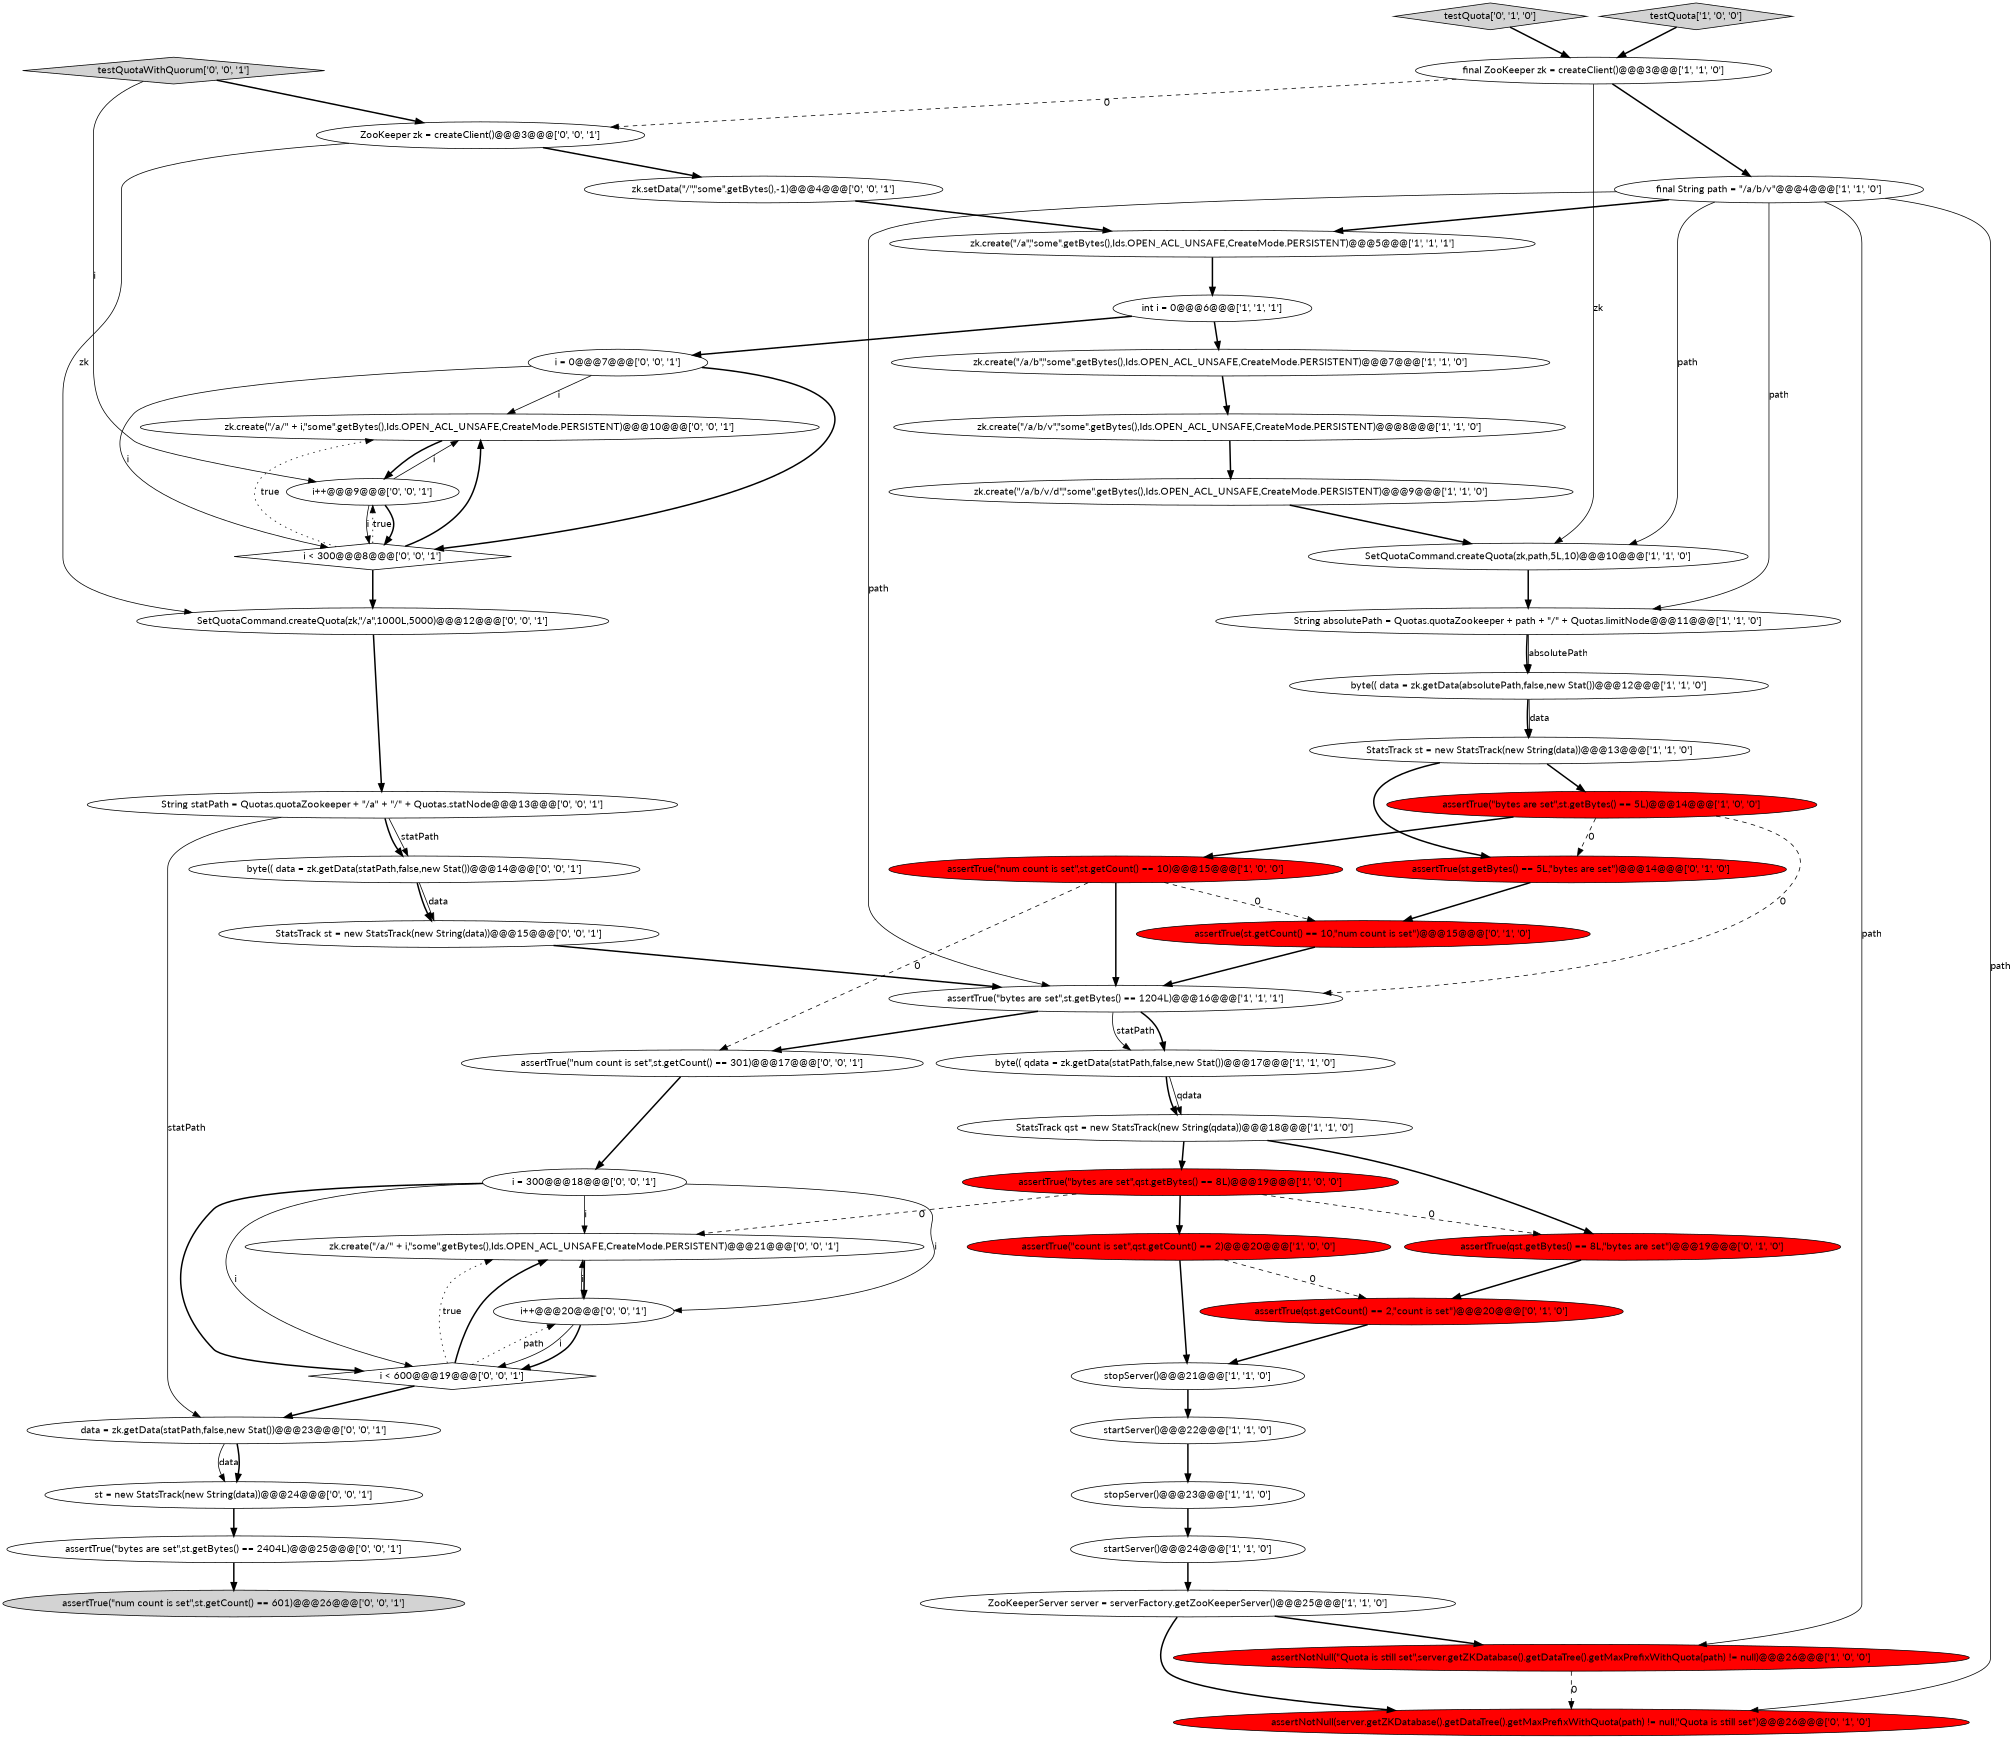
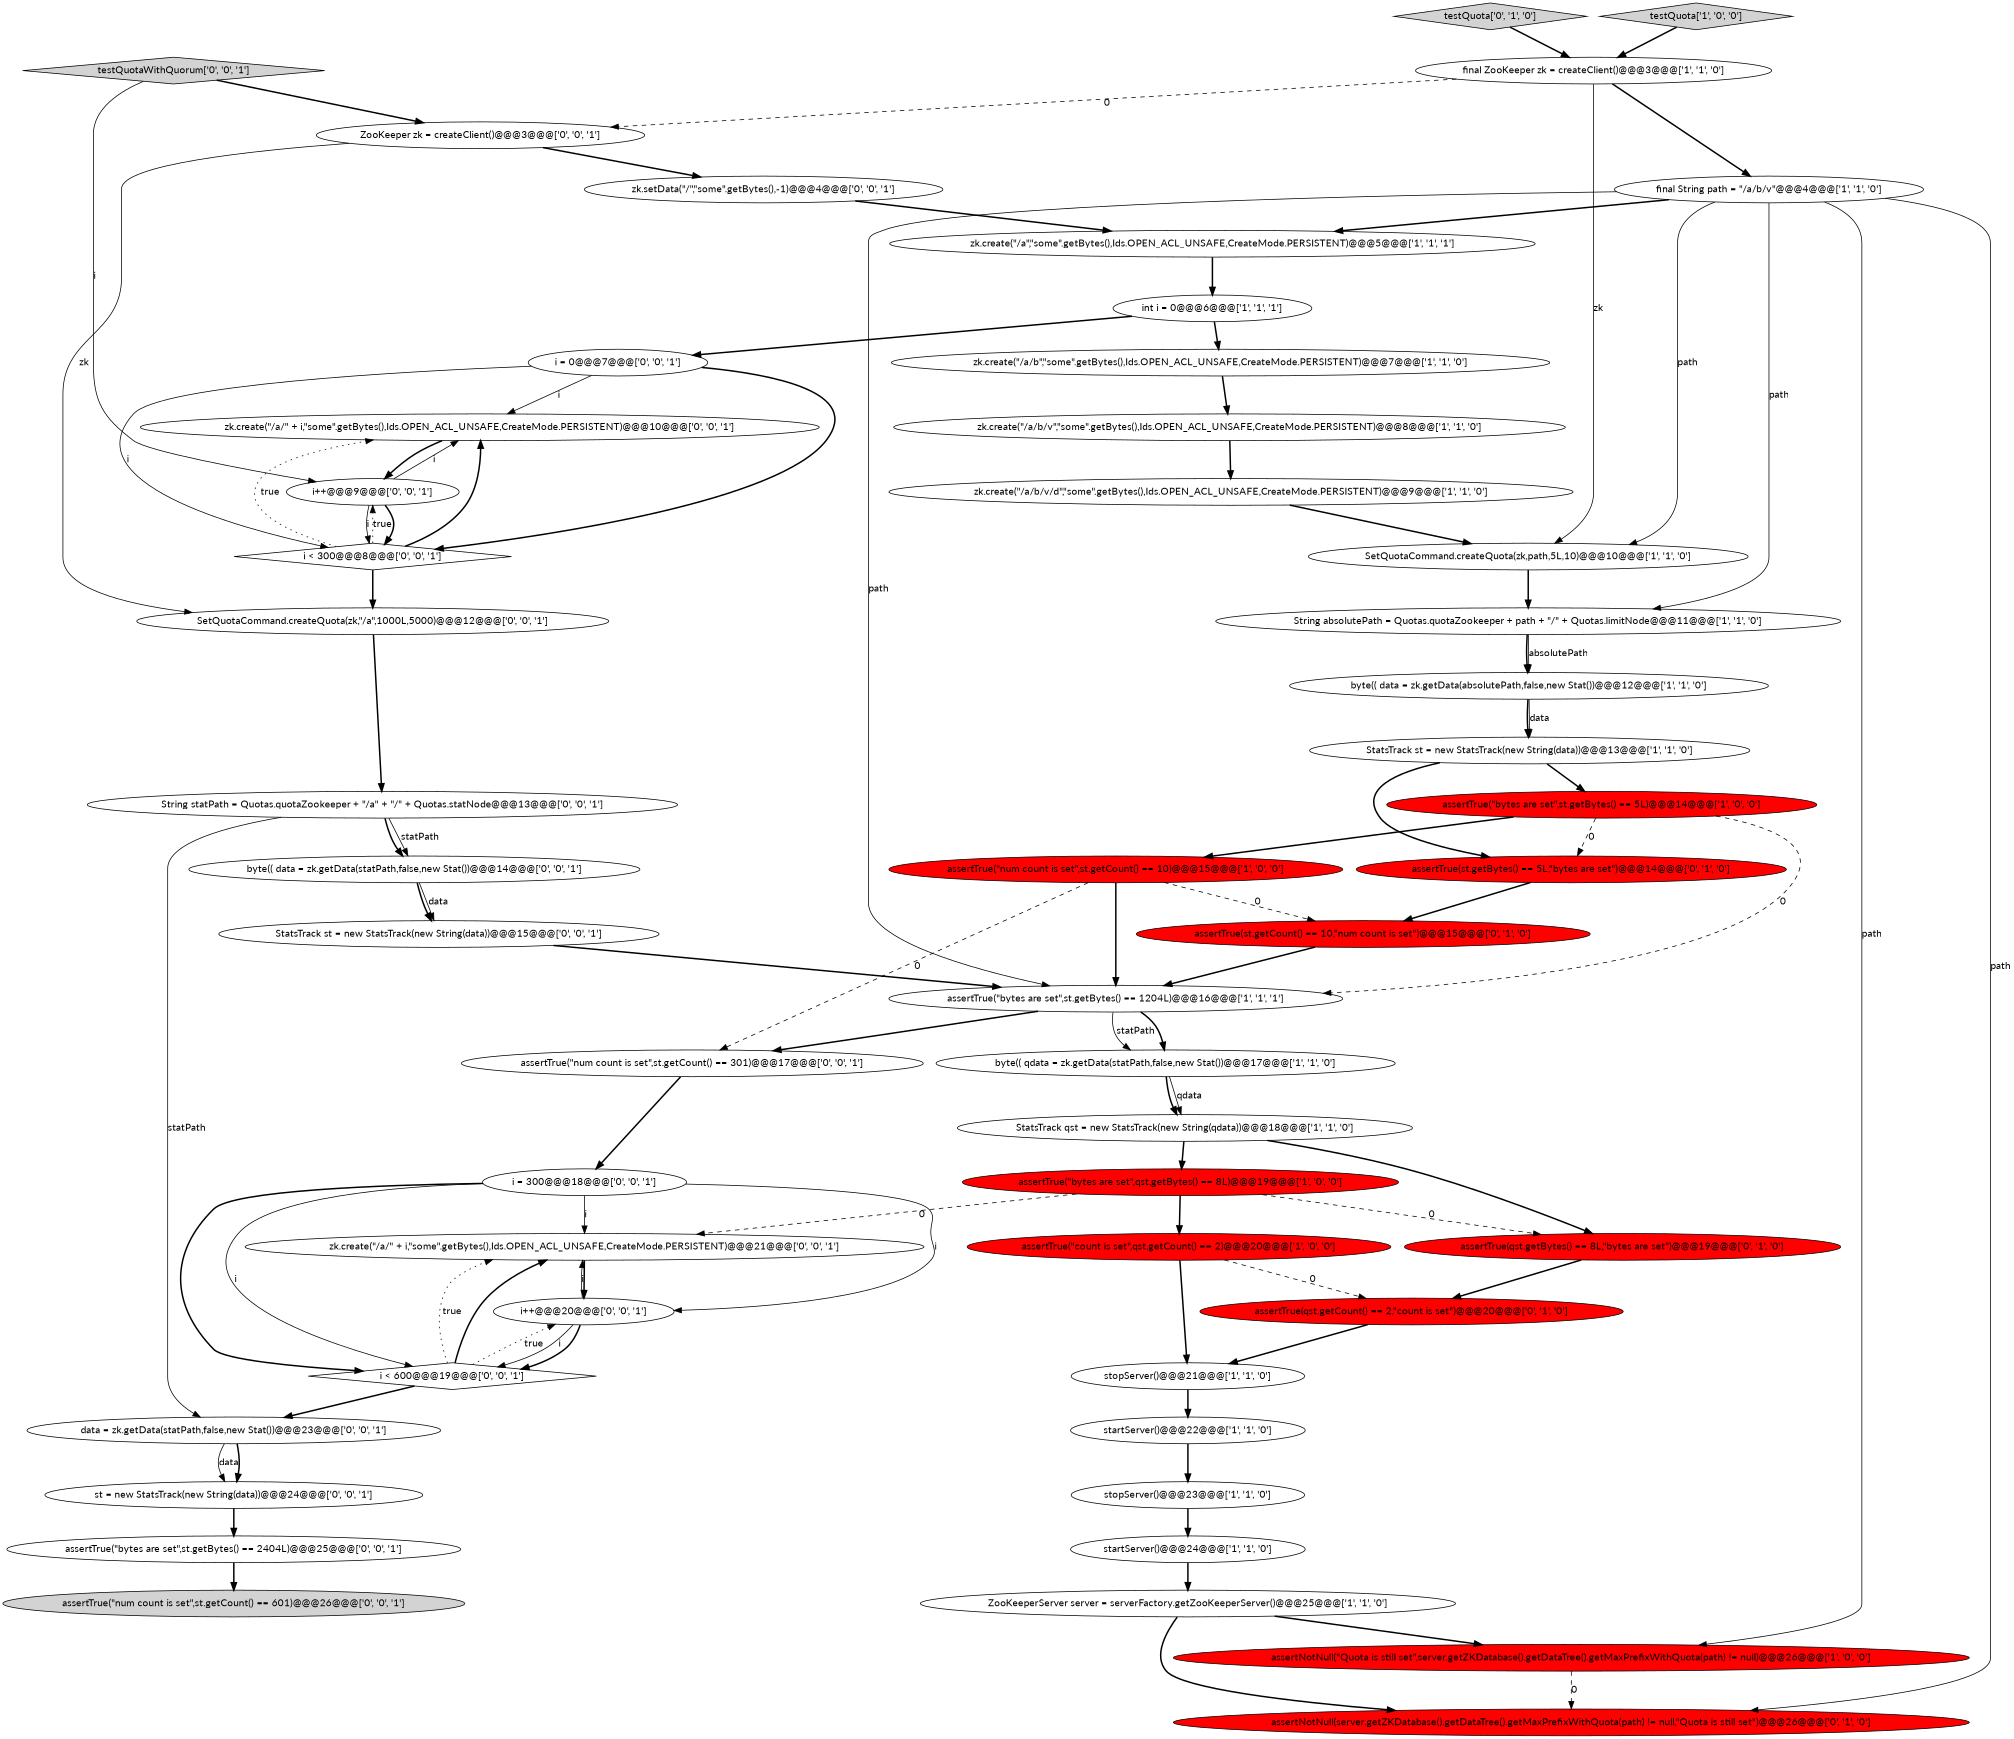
edge "i < 600@@@19@@@['0', '0', '1']" -> "i++@@@20@@@['0', '0', '1']": label "path" -> "true"
